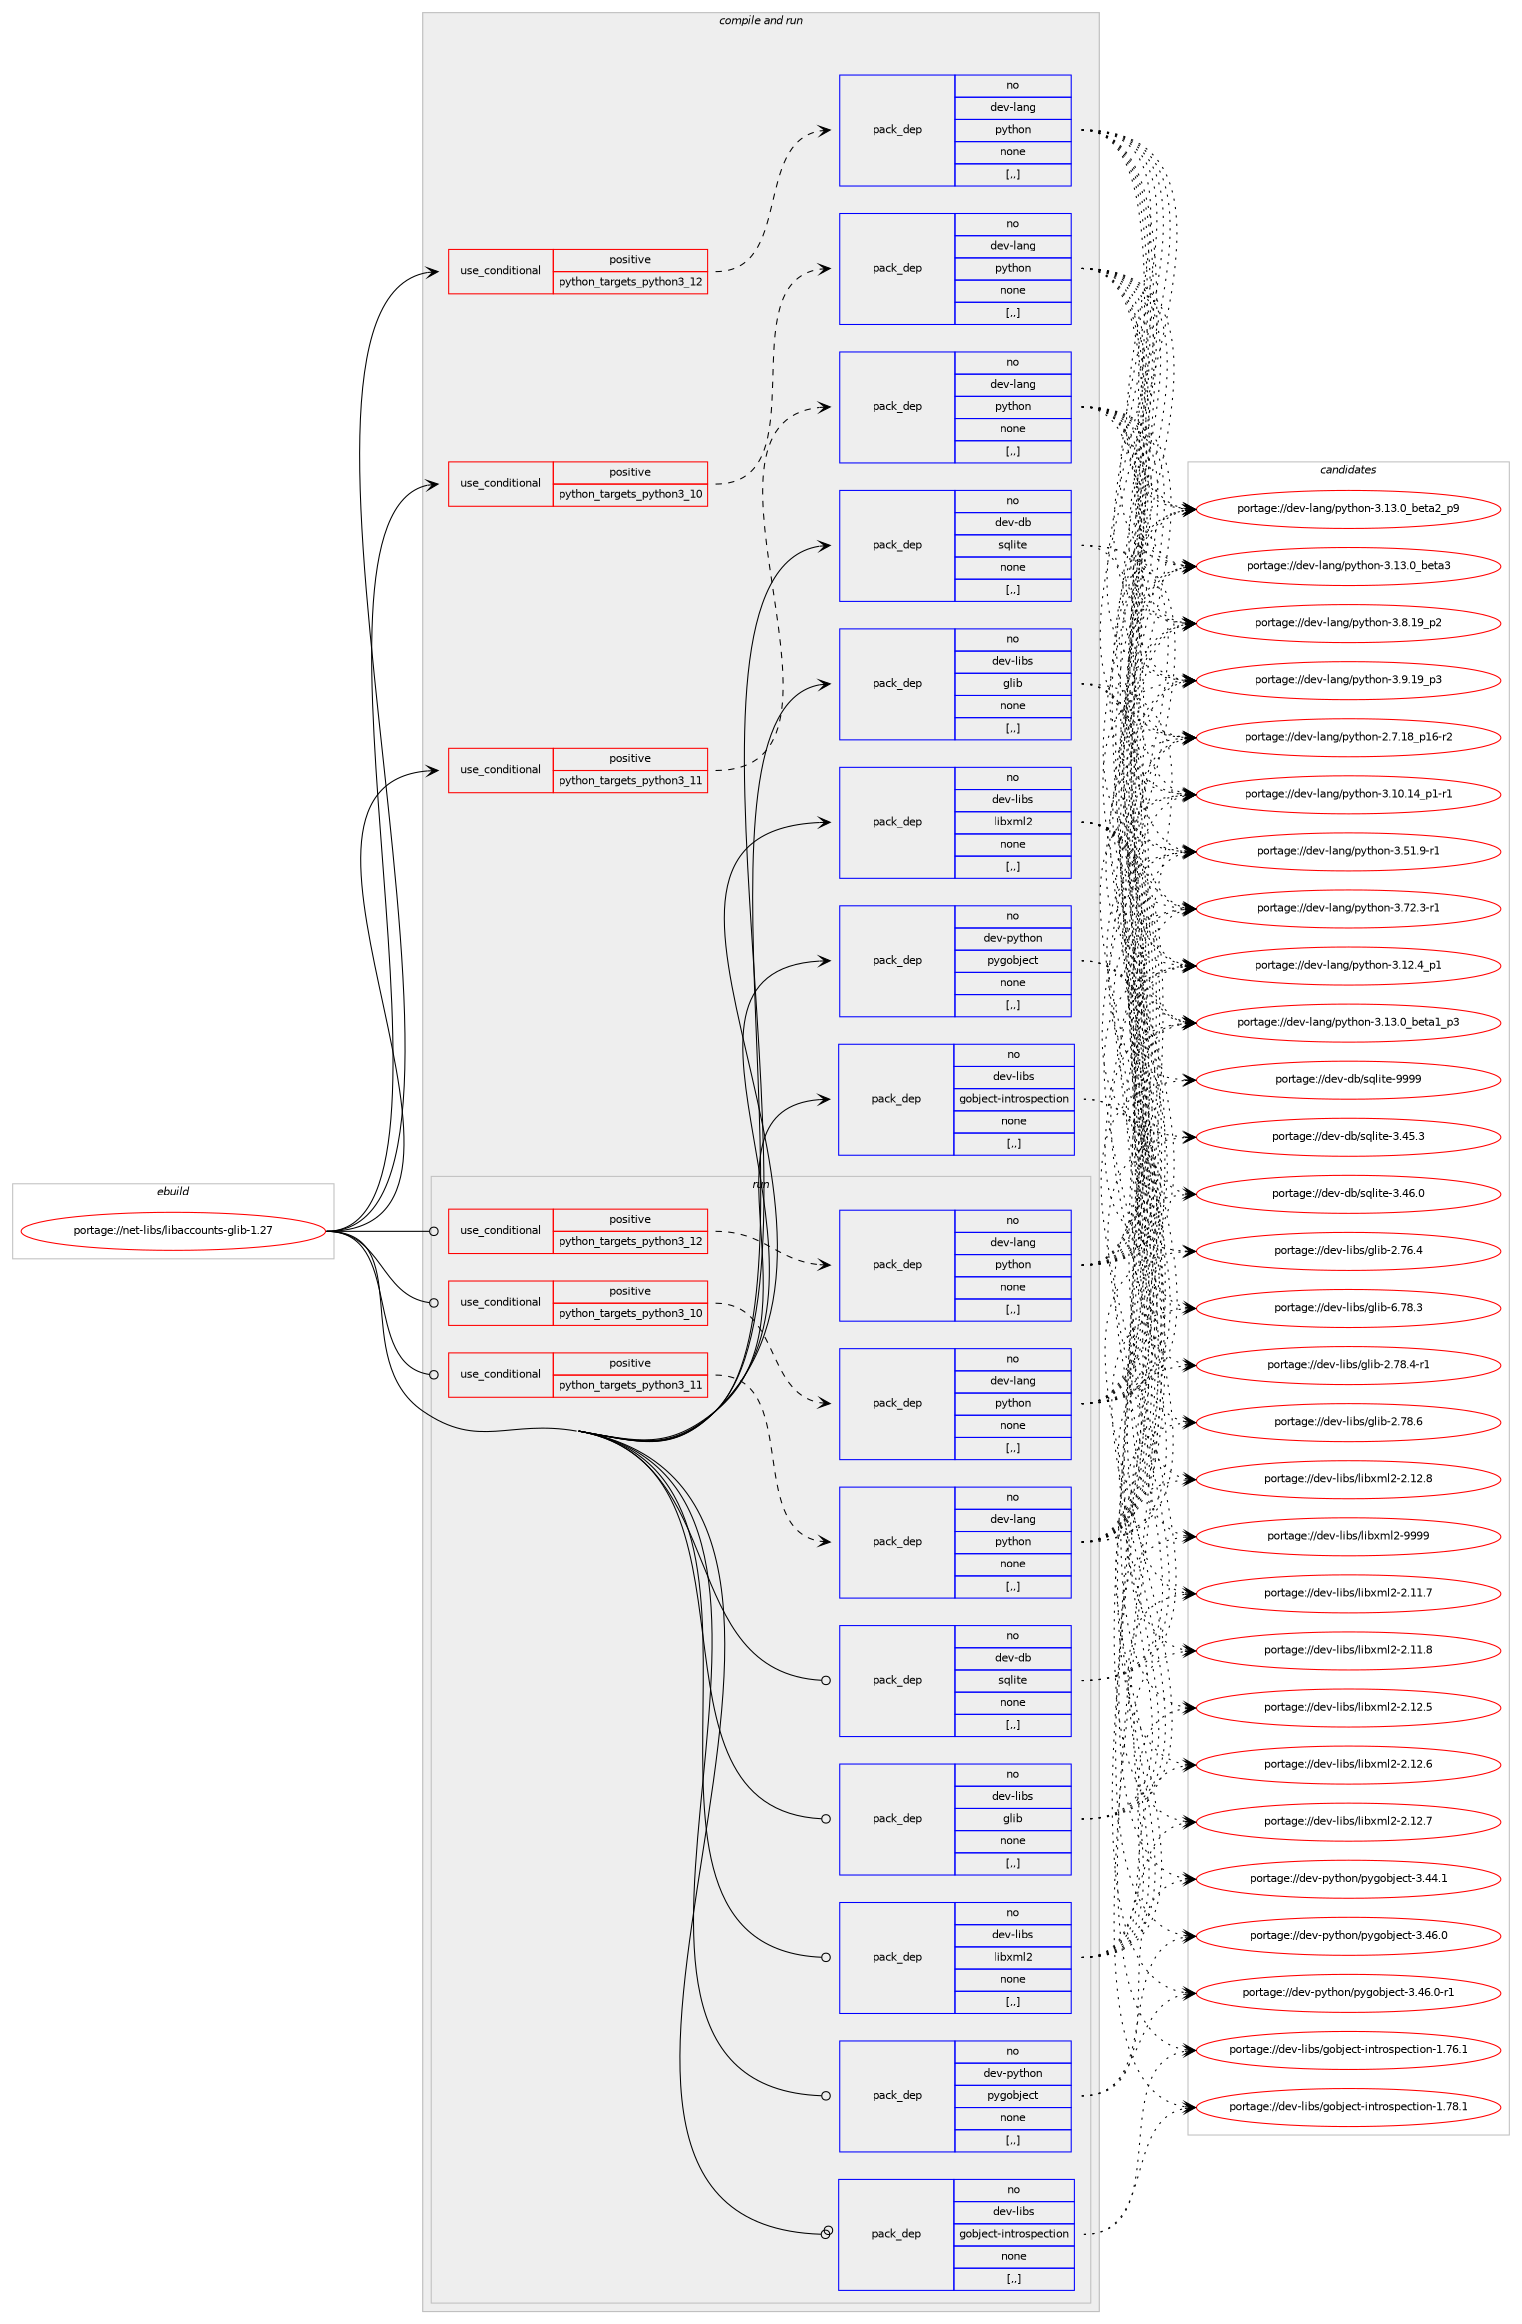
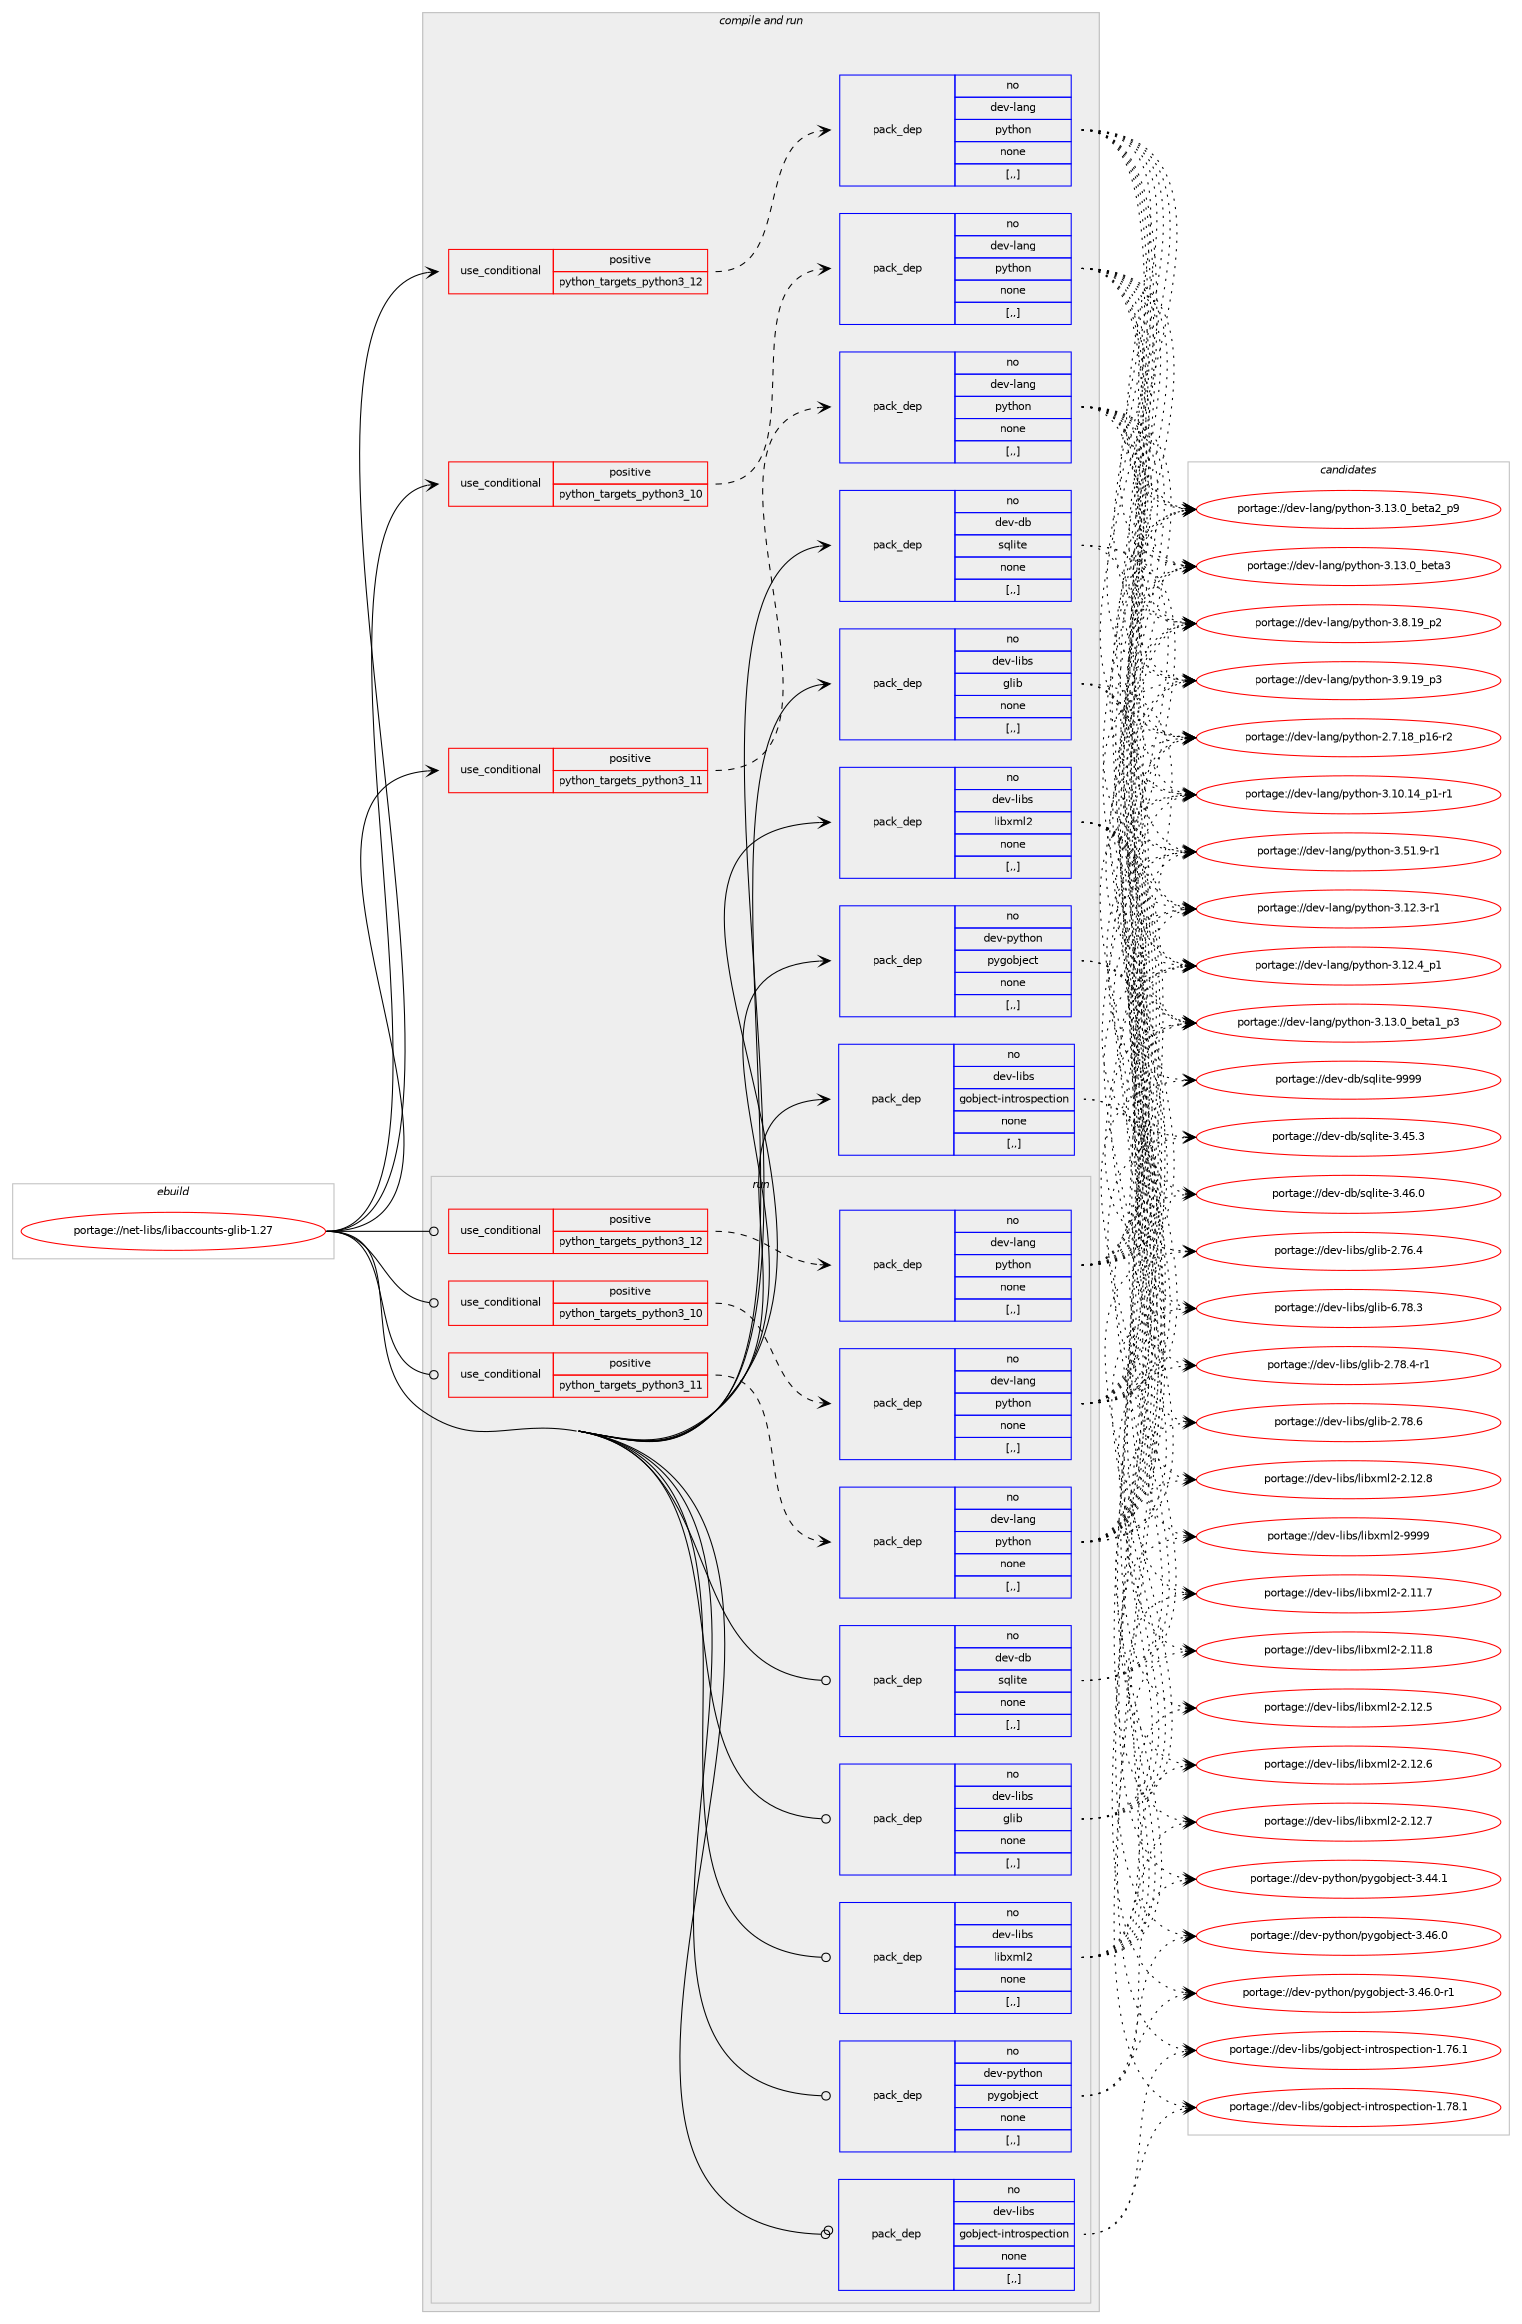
node "portage://dev-lang/python-3.72.3-r1": label "portage://dev-lang/python-3.72.3-r1" -> "portage://dev-lang/python-3.12.3-r1"
